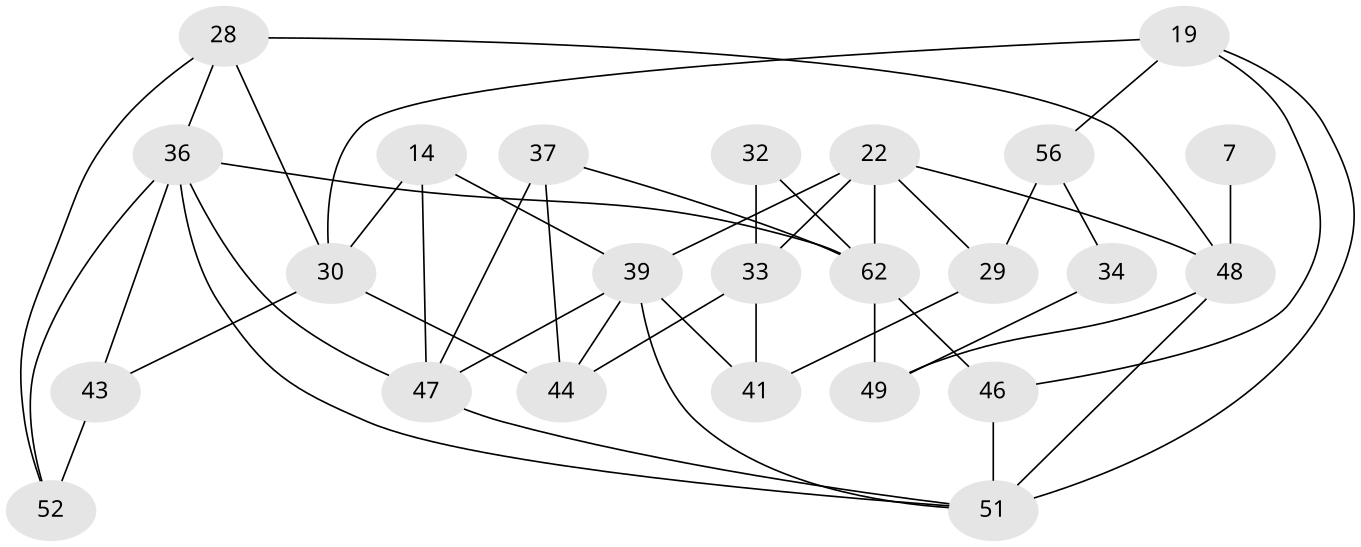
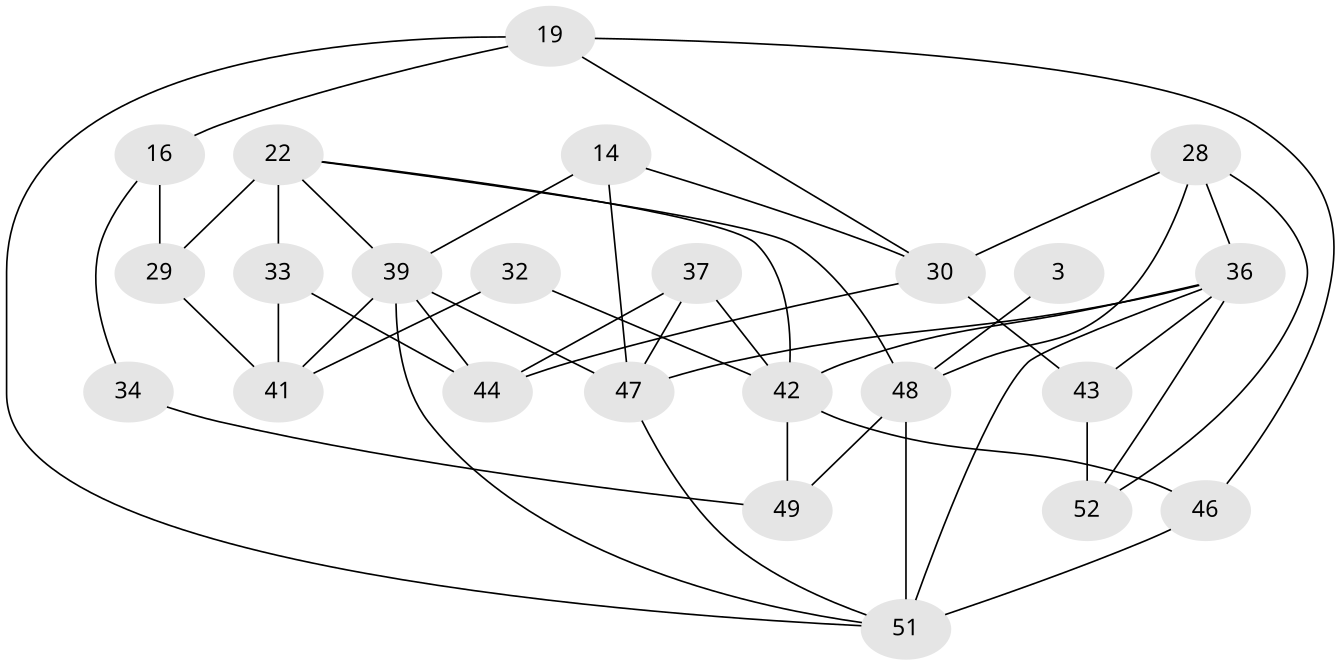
node "56": label "56" -> "16"
node "7": label "7" -> "3"
edge "32" -- "33": now "32" -- "41"
node "62": label "62" -> "42"
